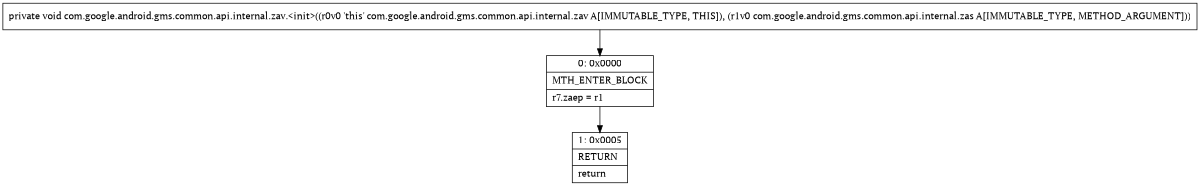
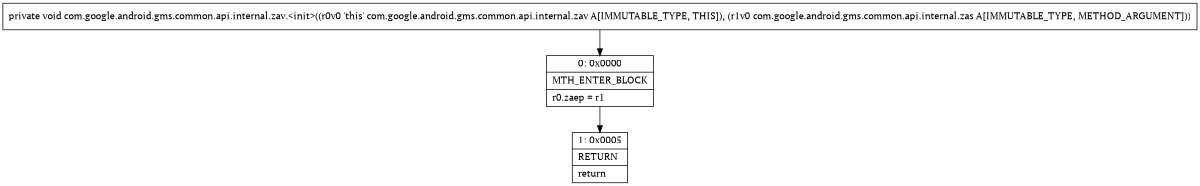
node "0: 0x0000": text "r7.zaep = r1" -> "r0.zaep = r1"
